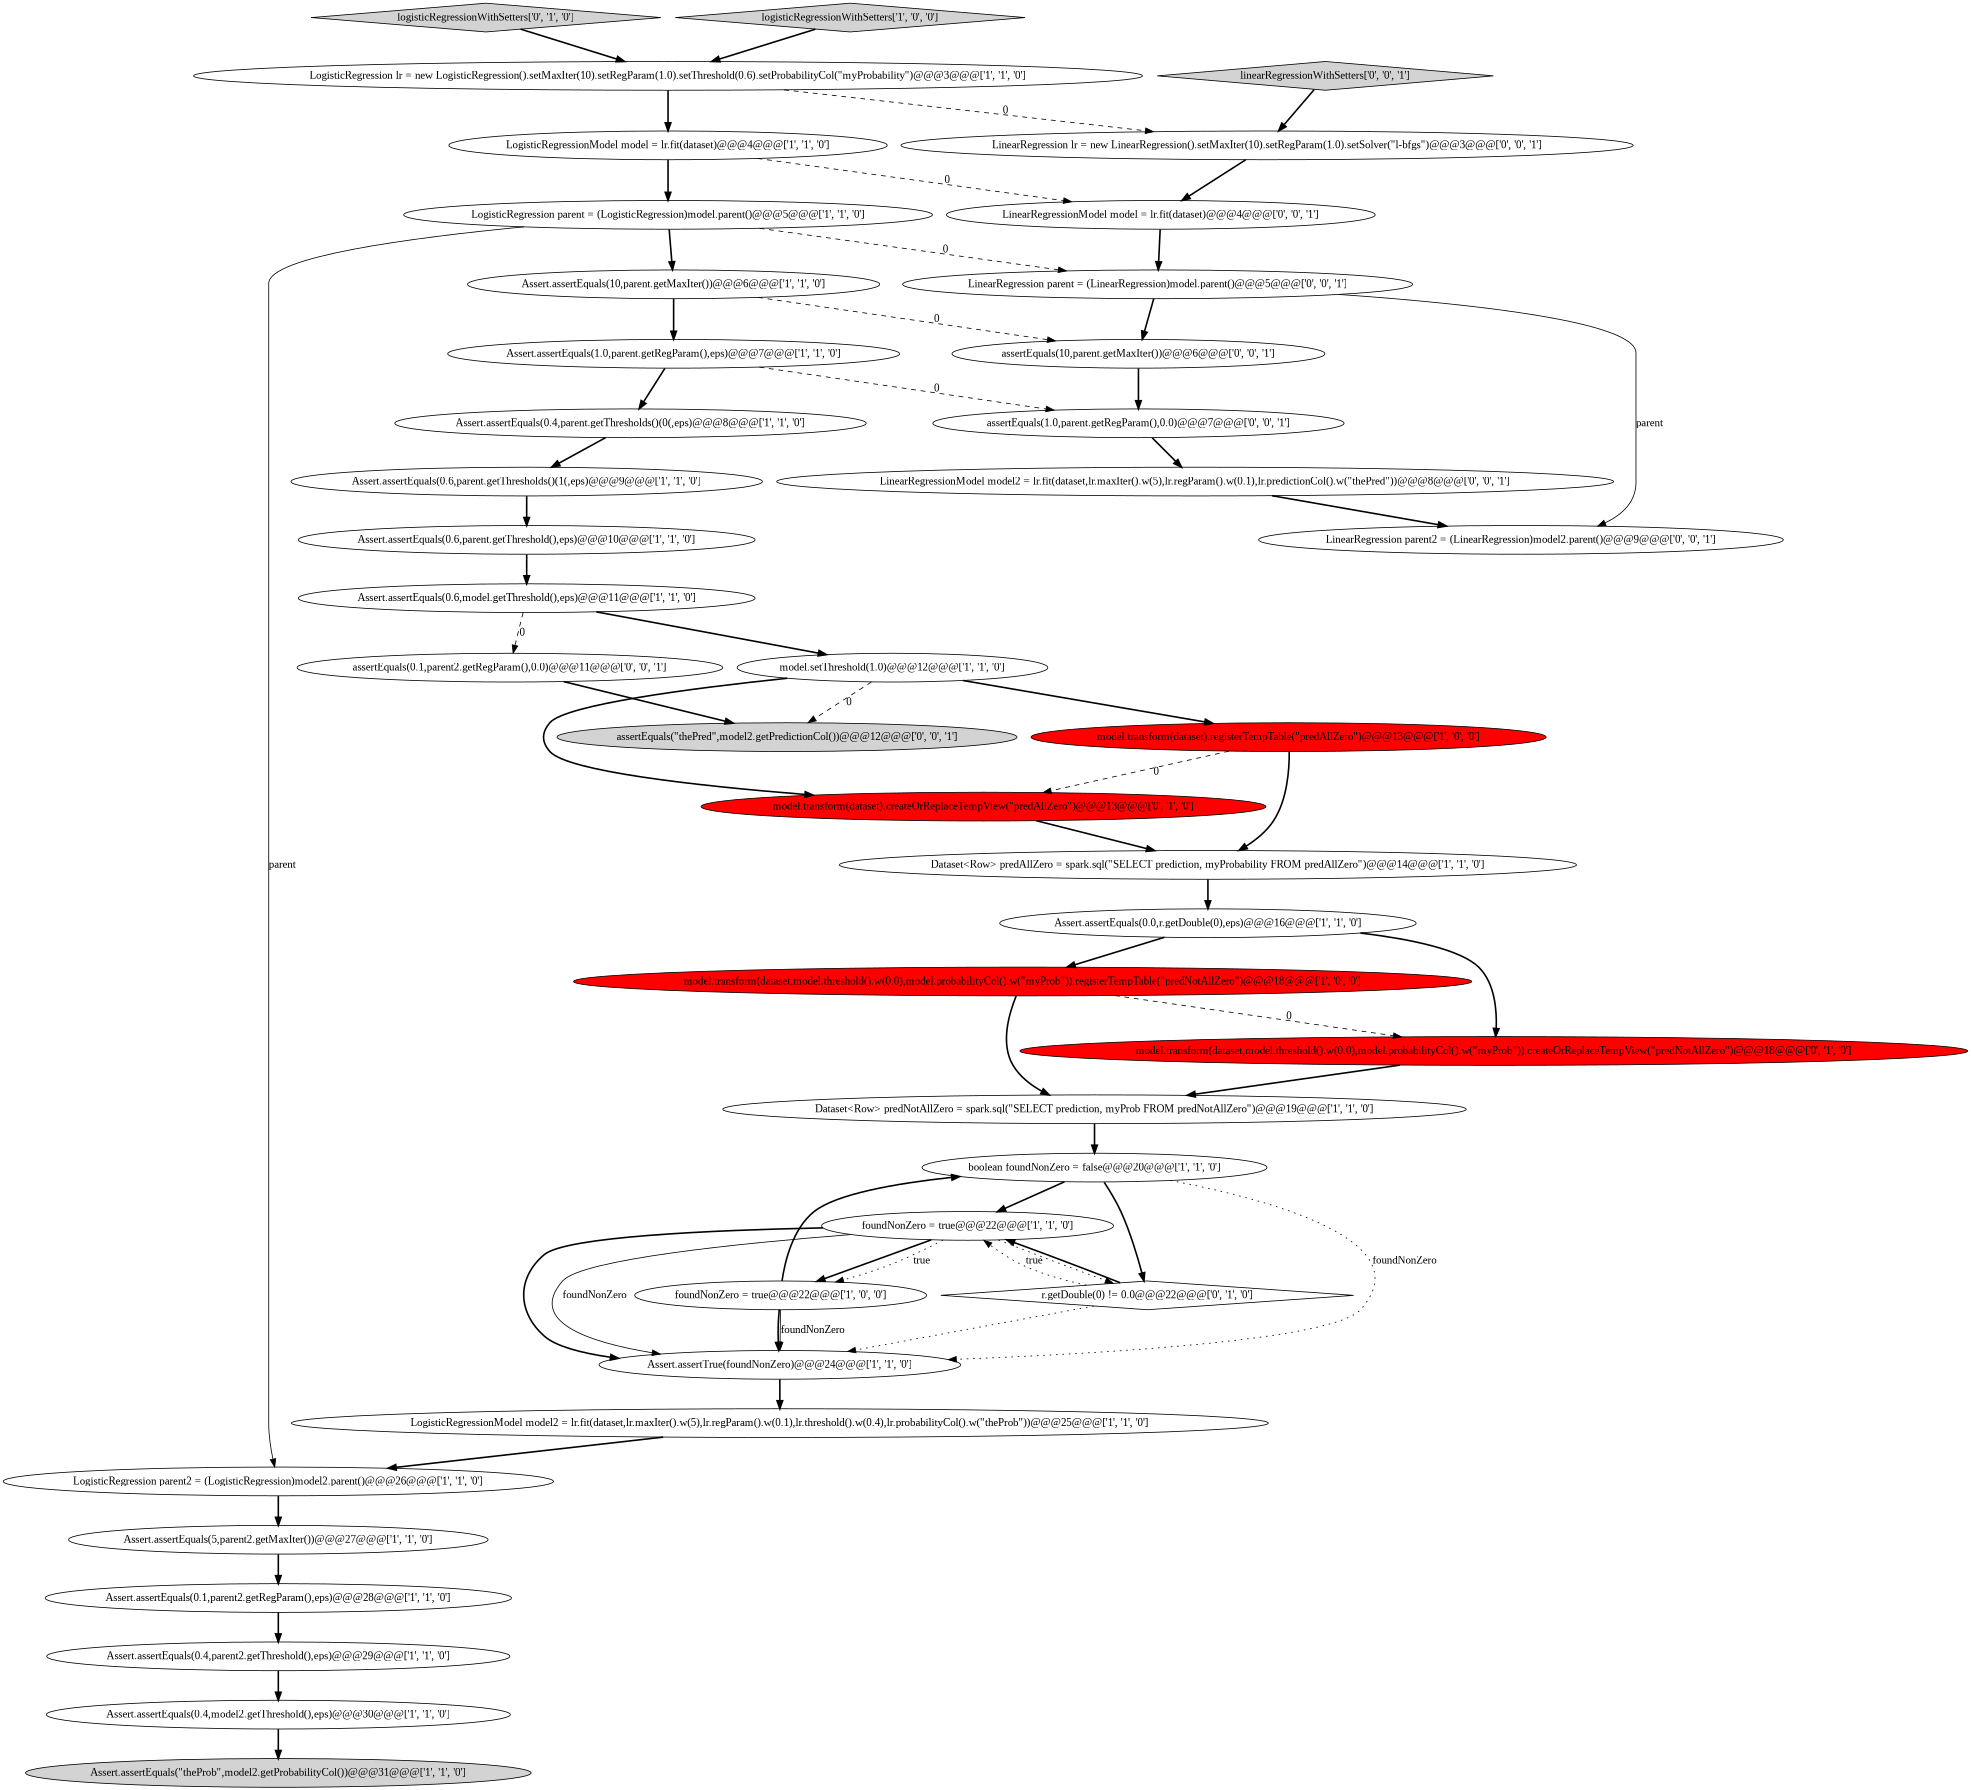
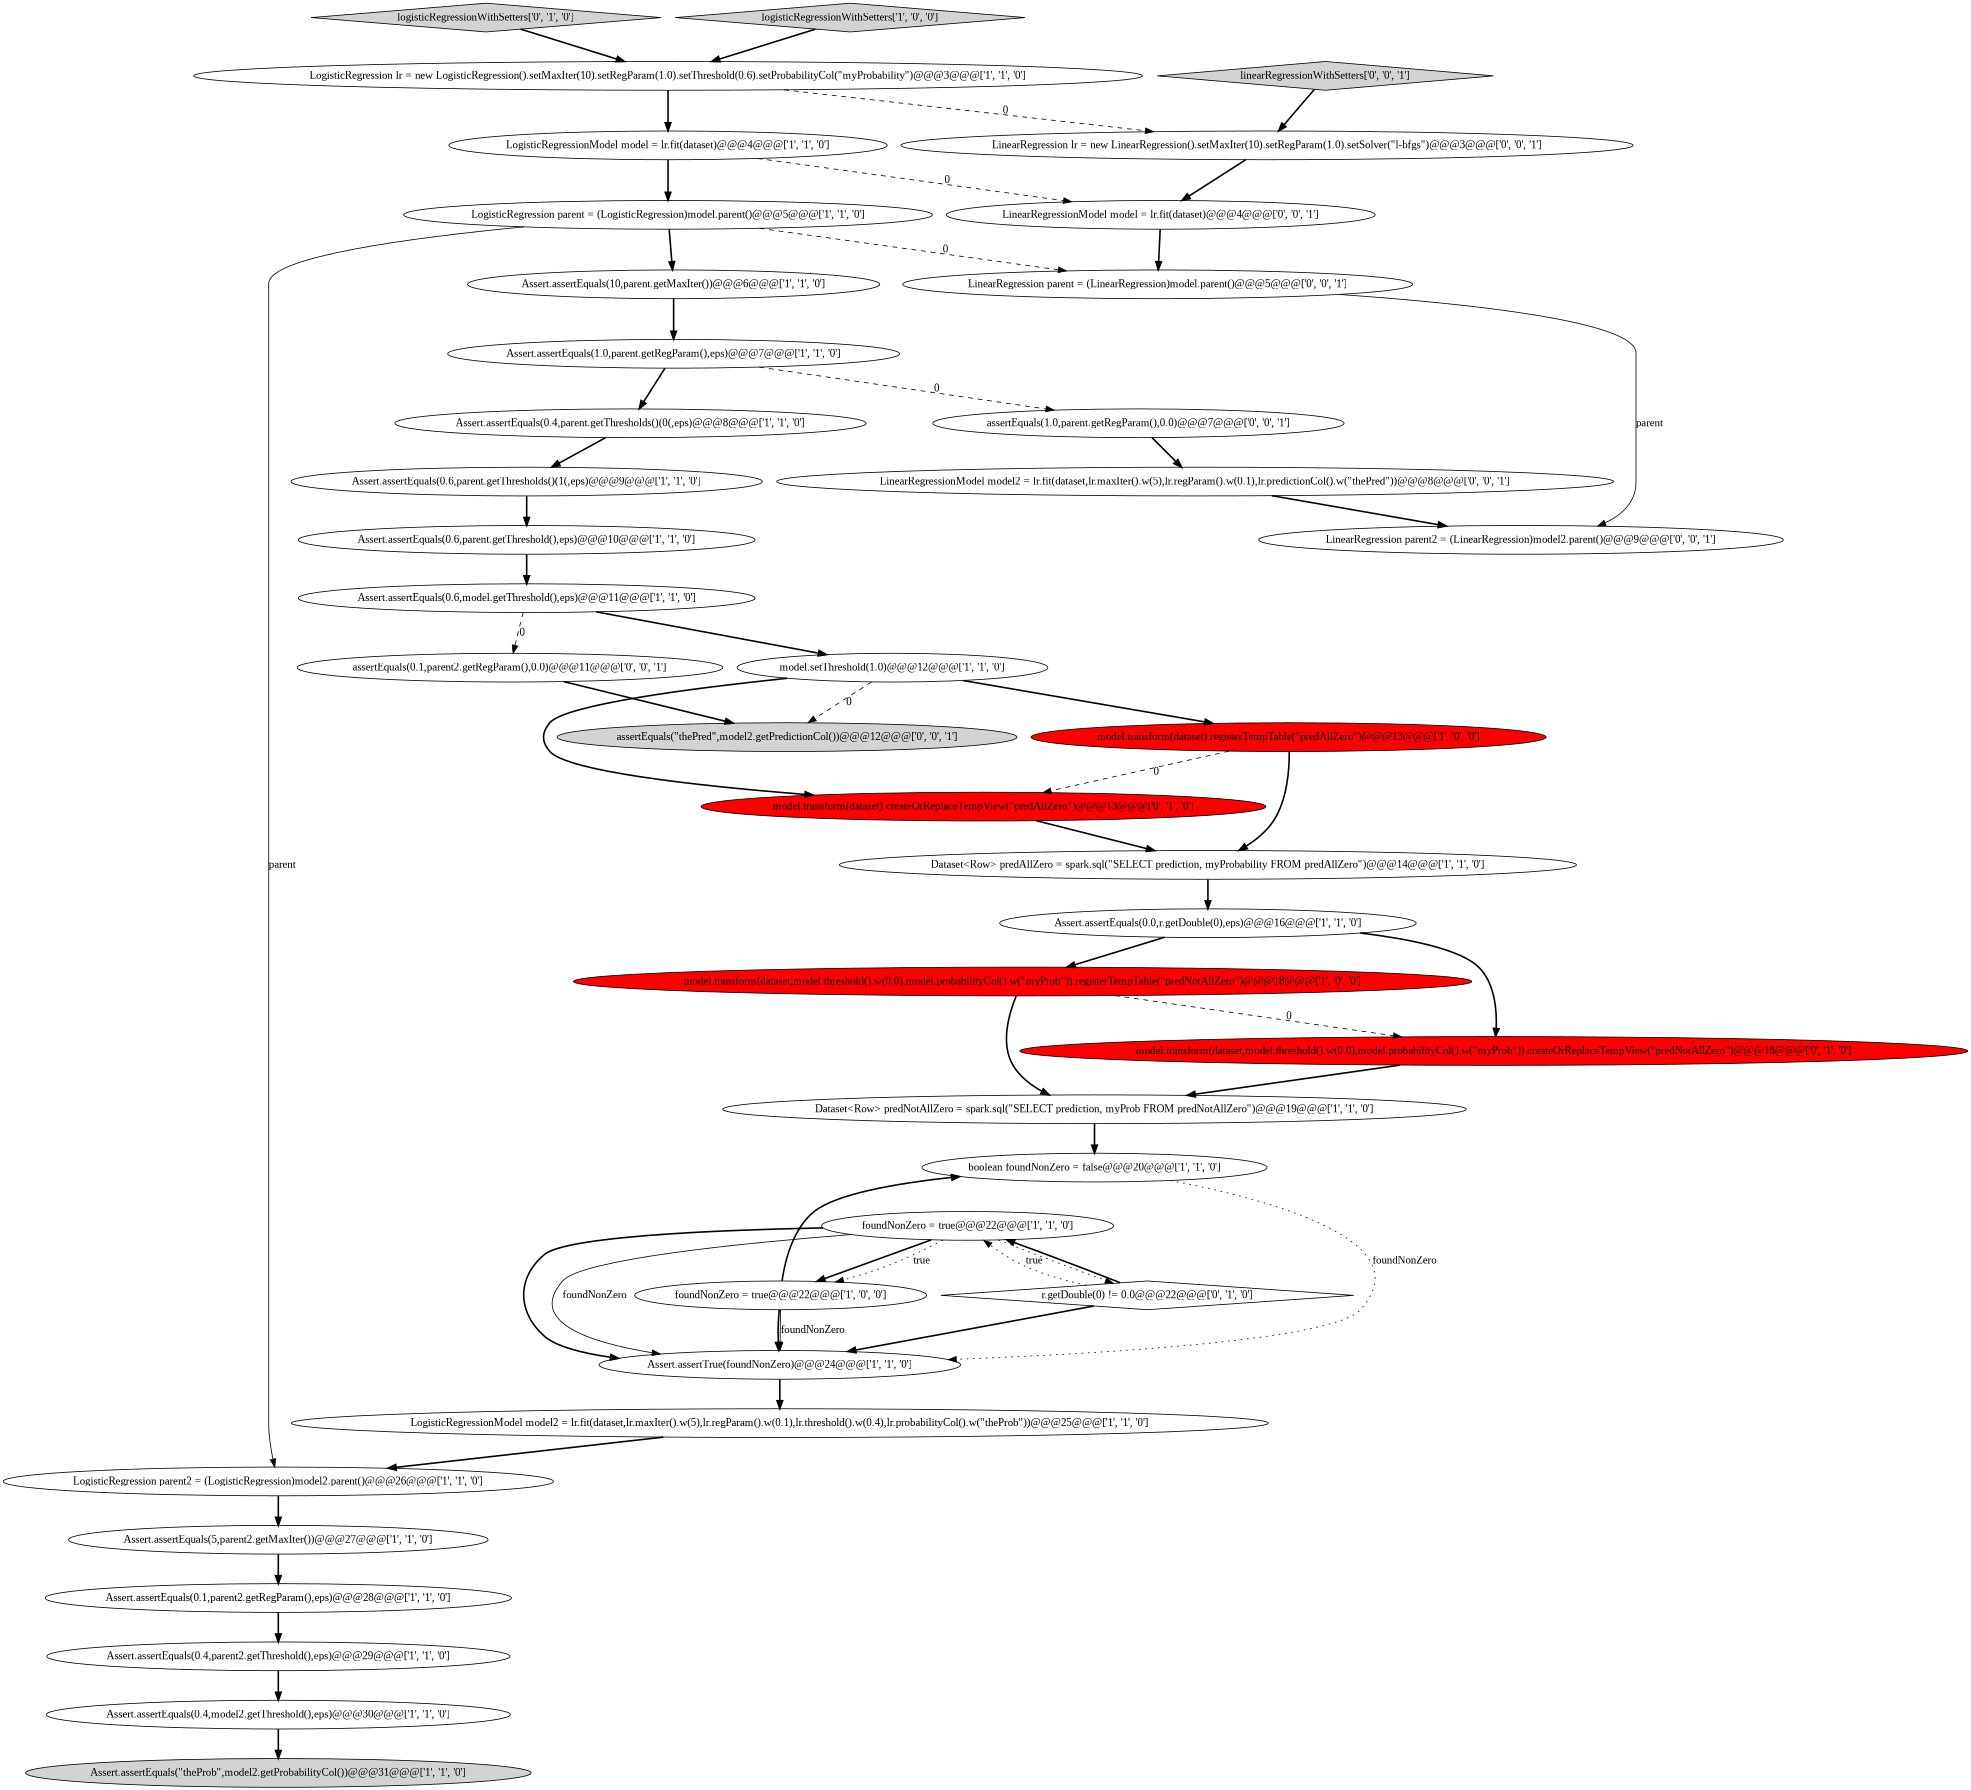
node "assertEquals(10,parent.getMaxIter())@@@6@@@['0', '0', '1']": removed
edge "boolean foundNonZero = false@@@20@@@['1', '1', '0']" -> "foundNonZero = true@@@22@@@['1', '1', '0']": removed
edge "boolean foundNonZero = false@@@20@@@['1', '1', '0']" -> "r.getDouble(0) != 0.0@@@22@@@['0', '1', '0']": removed
edge "r.getDouble(0) != 0.0@@@22@@@['0', '1', '0']" -> "Assert.assertTrue(foundNonZero)@@@24@@@['1', '1', '0']": style dotted -> bold
